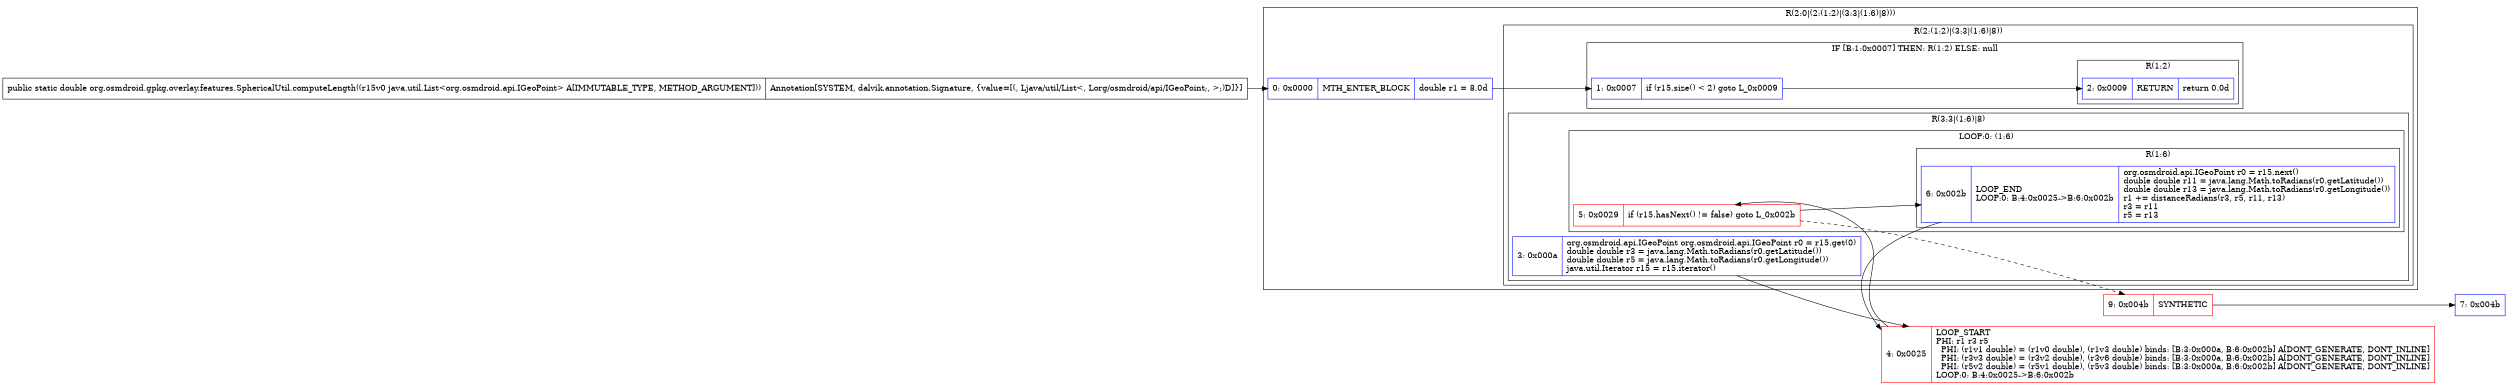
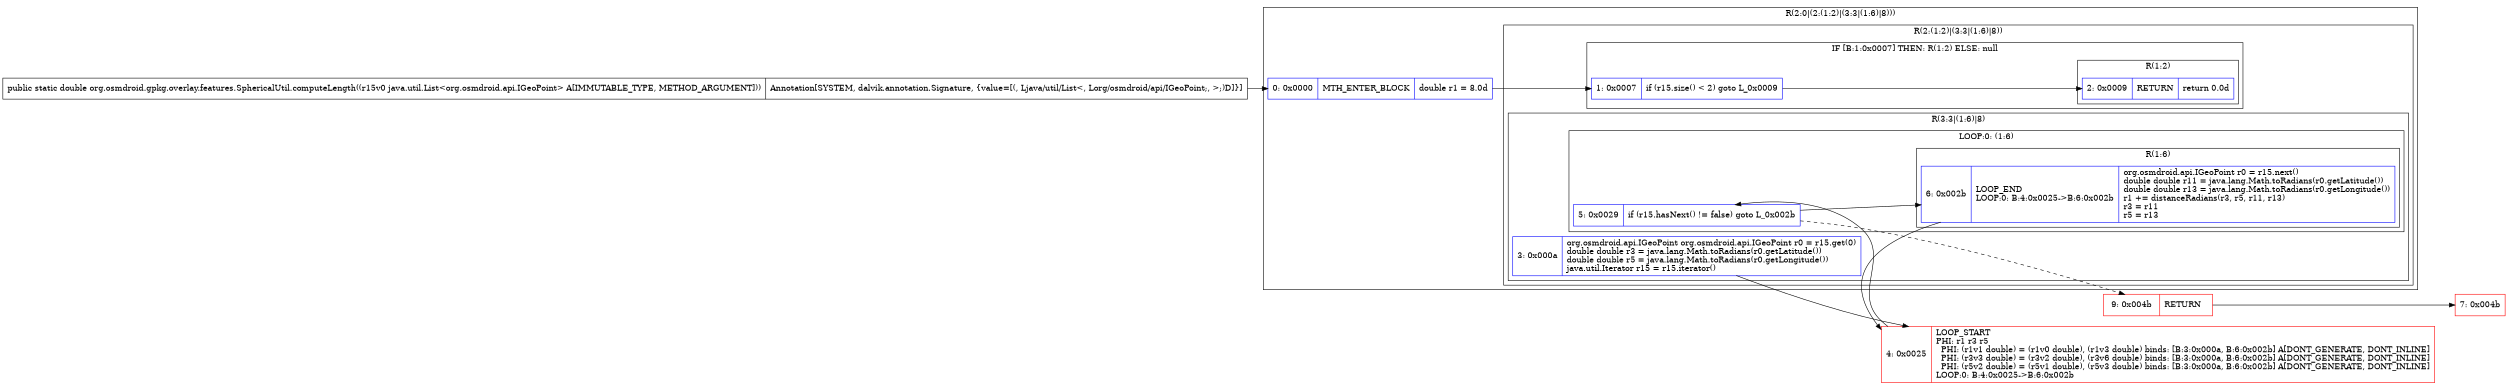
node "5: 0x0029": color red -> blue
node "9: 0x004b": text "SYNTHETIC" -> "RETURN"
node "7: 0x004b": color blue -> red
